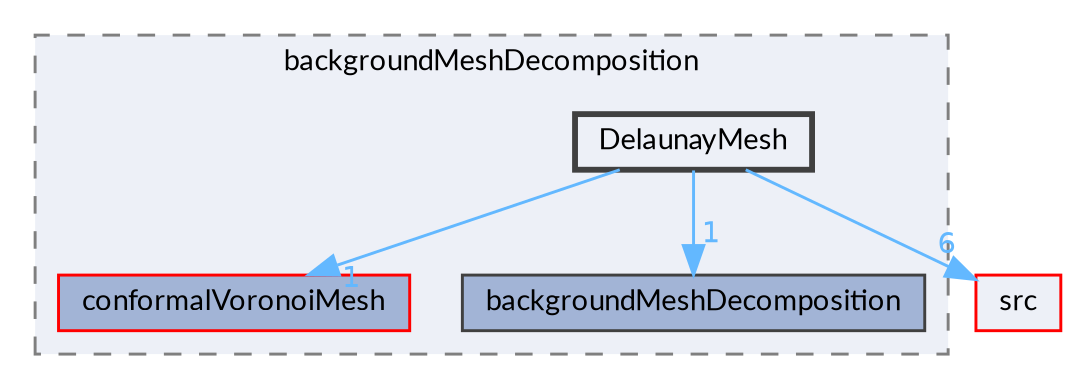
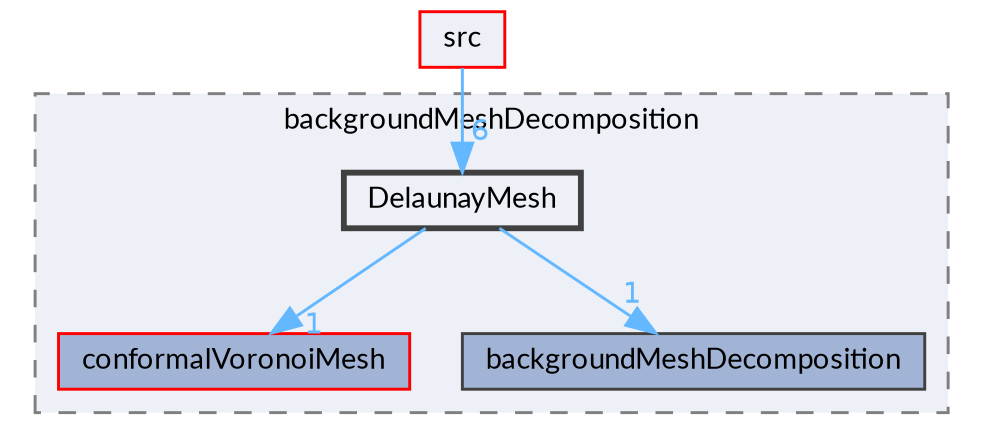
edge "DelaunayMesh" -> "src": reversed
